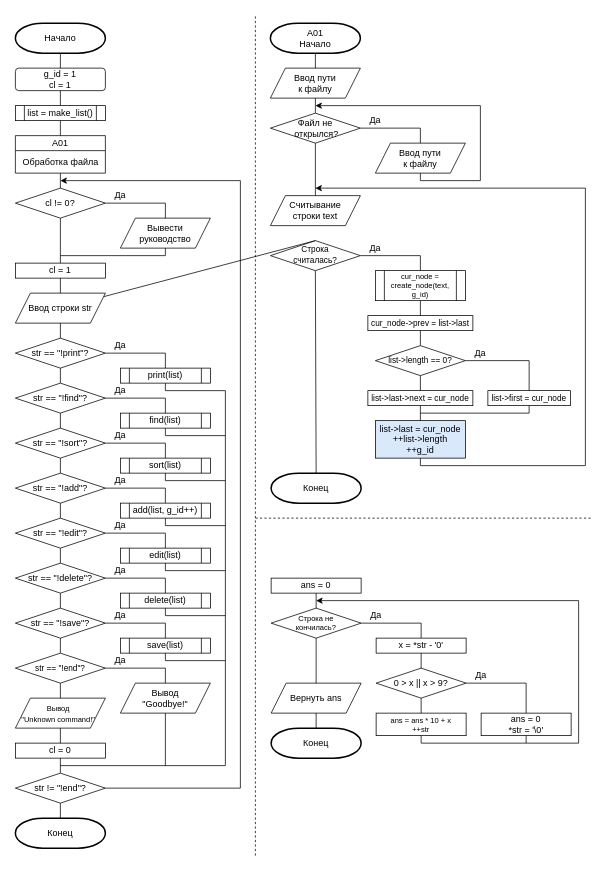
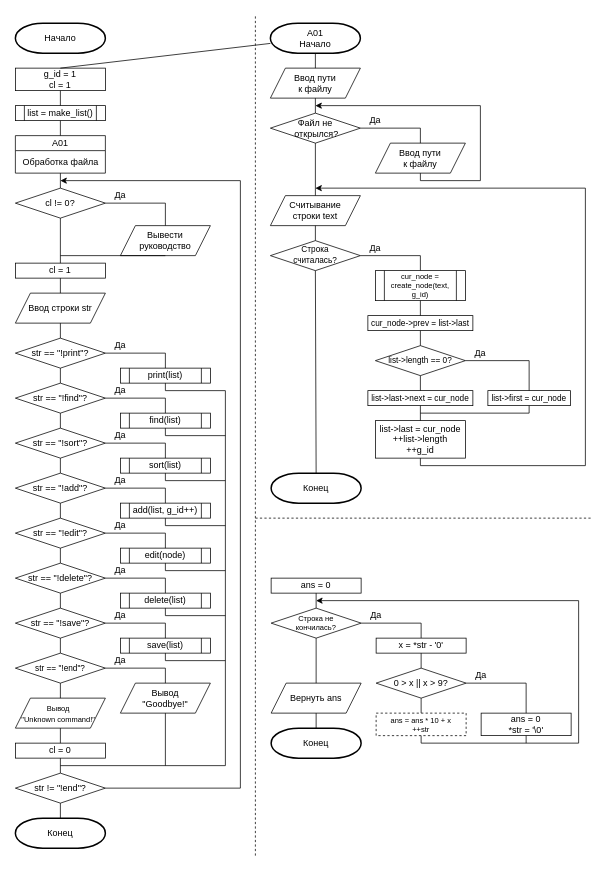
edge "Начало" -- "g_id = 1 cl = 1": now "A01 Начало" -- "g_id = 1 cl = 1"
node "g_id = 1 cl = 1": shape rounded rectangle -> rectangle
node "Вывести руководство": moved (165, 233) -> (165, 240)
edge "Строка считалась?" -- "Ввод строки str": now "Строка считалась?" -- "Считывание строки text"
node "list->last = cur_node ++list->length ++g_id": fillcolor #dae8fc -> #ffffff
node "edit(list)": label "edit(list)" -> "edit(node)"
node "ans = ans * 10 + x++str": style solid -> dashed
